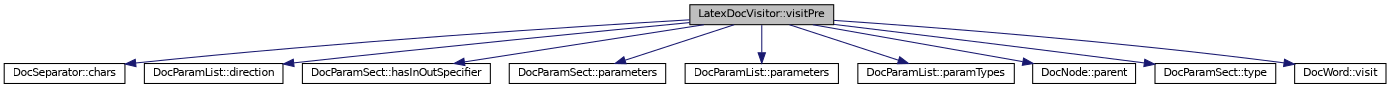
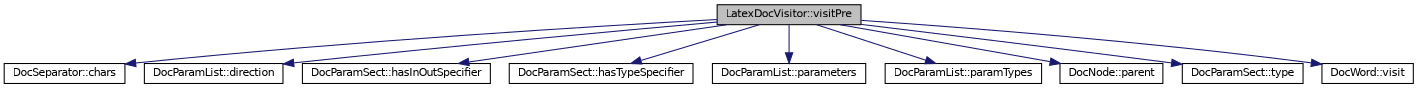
node "DocParamSect::parameters": label "DocParamSect::parameters" -> "DocParamSect::hasTypeSpecifier"
